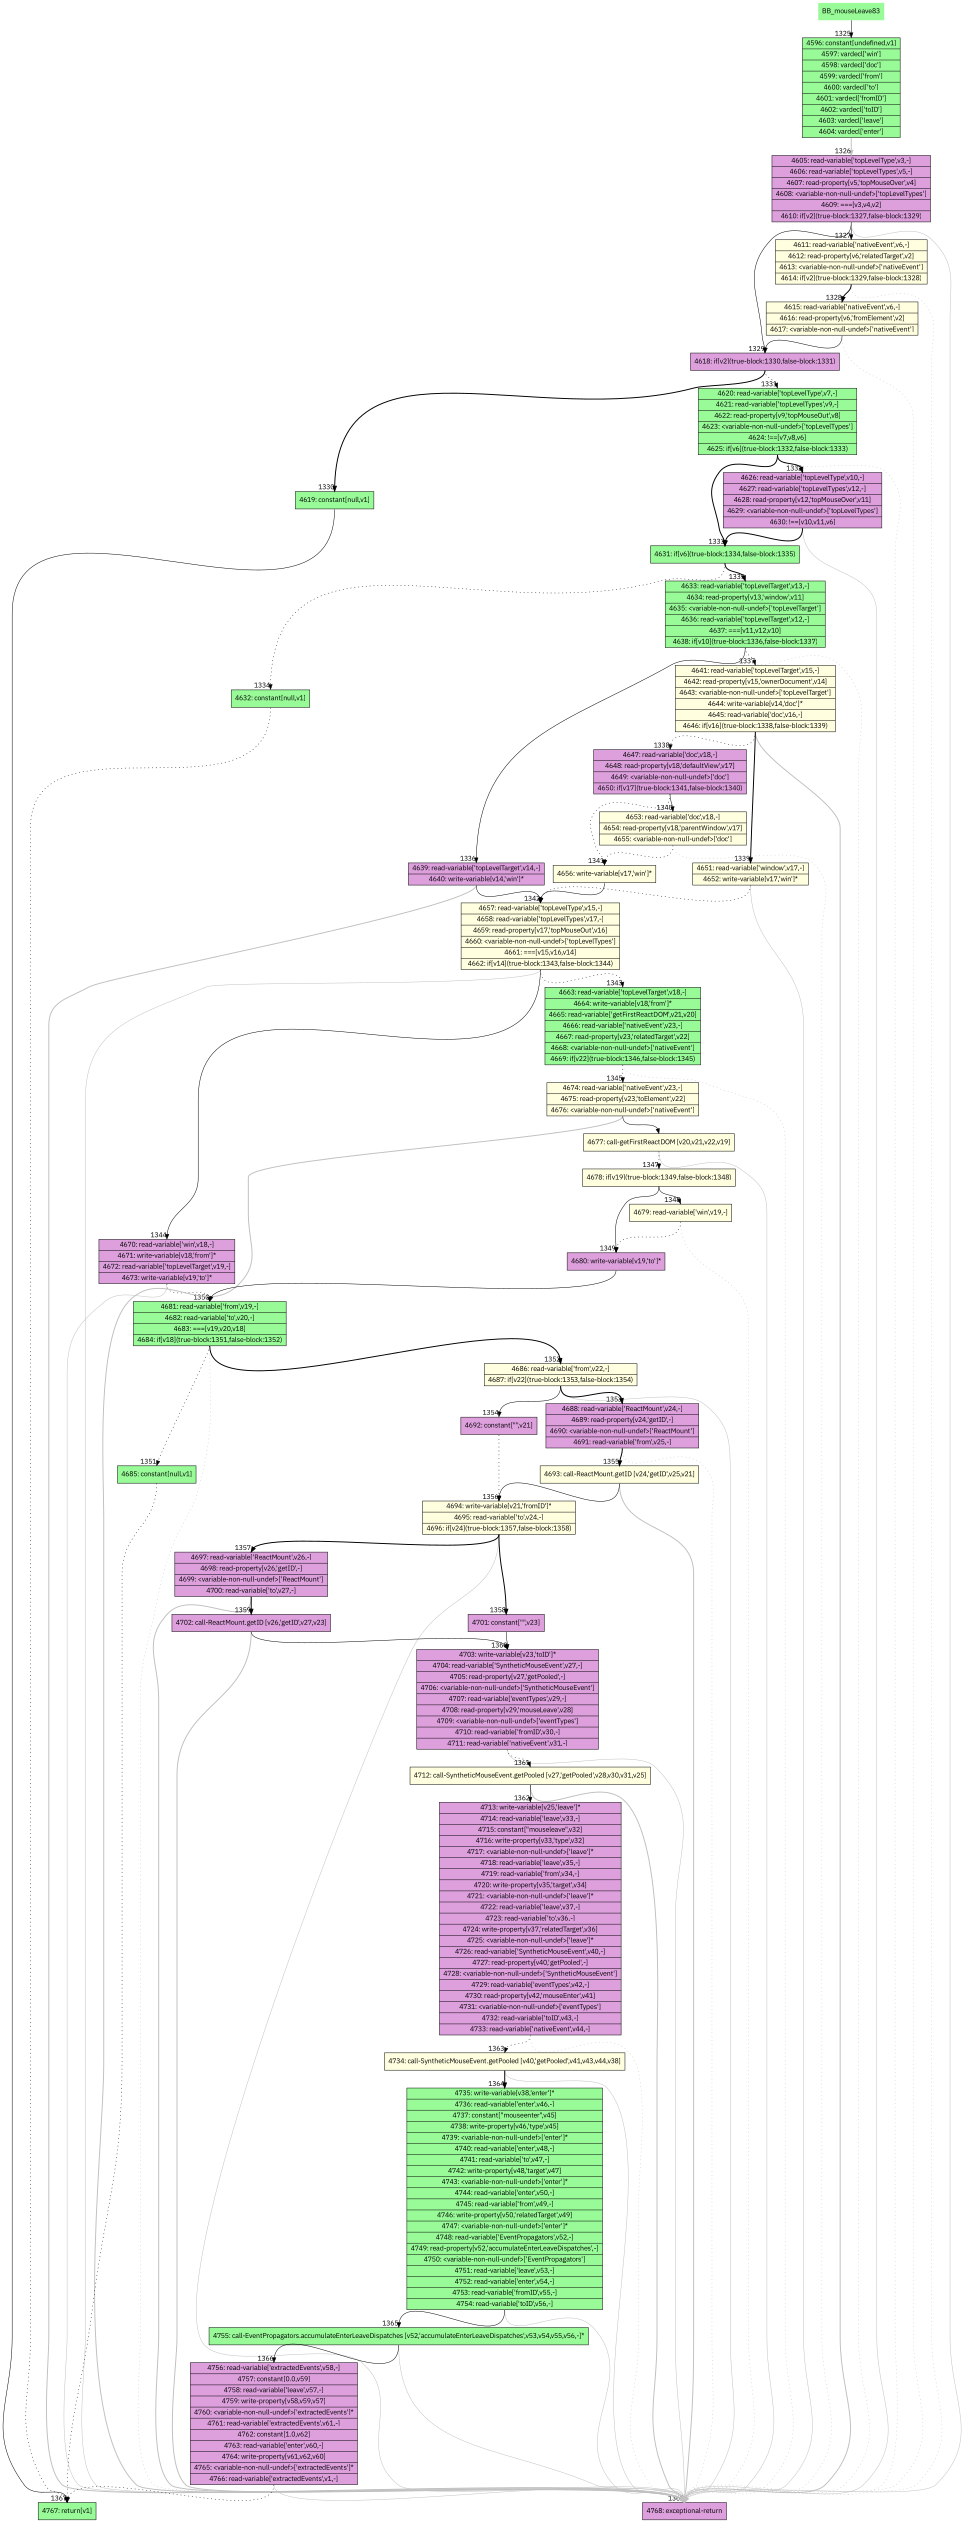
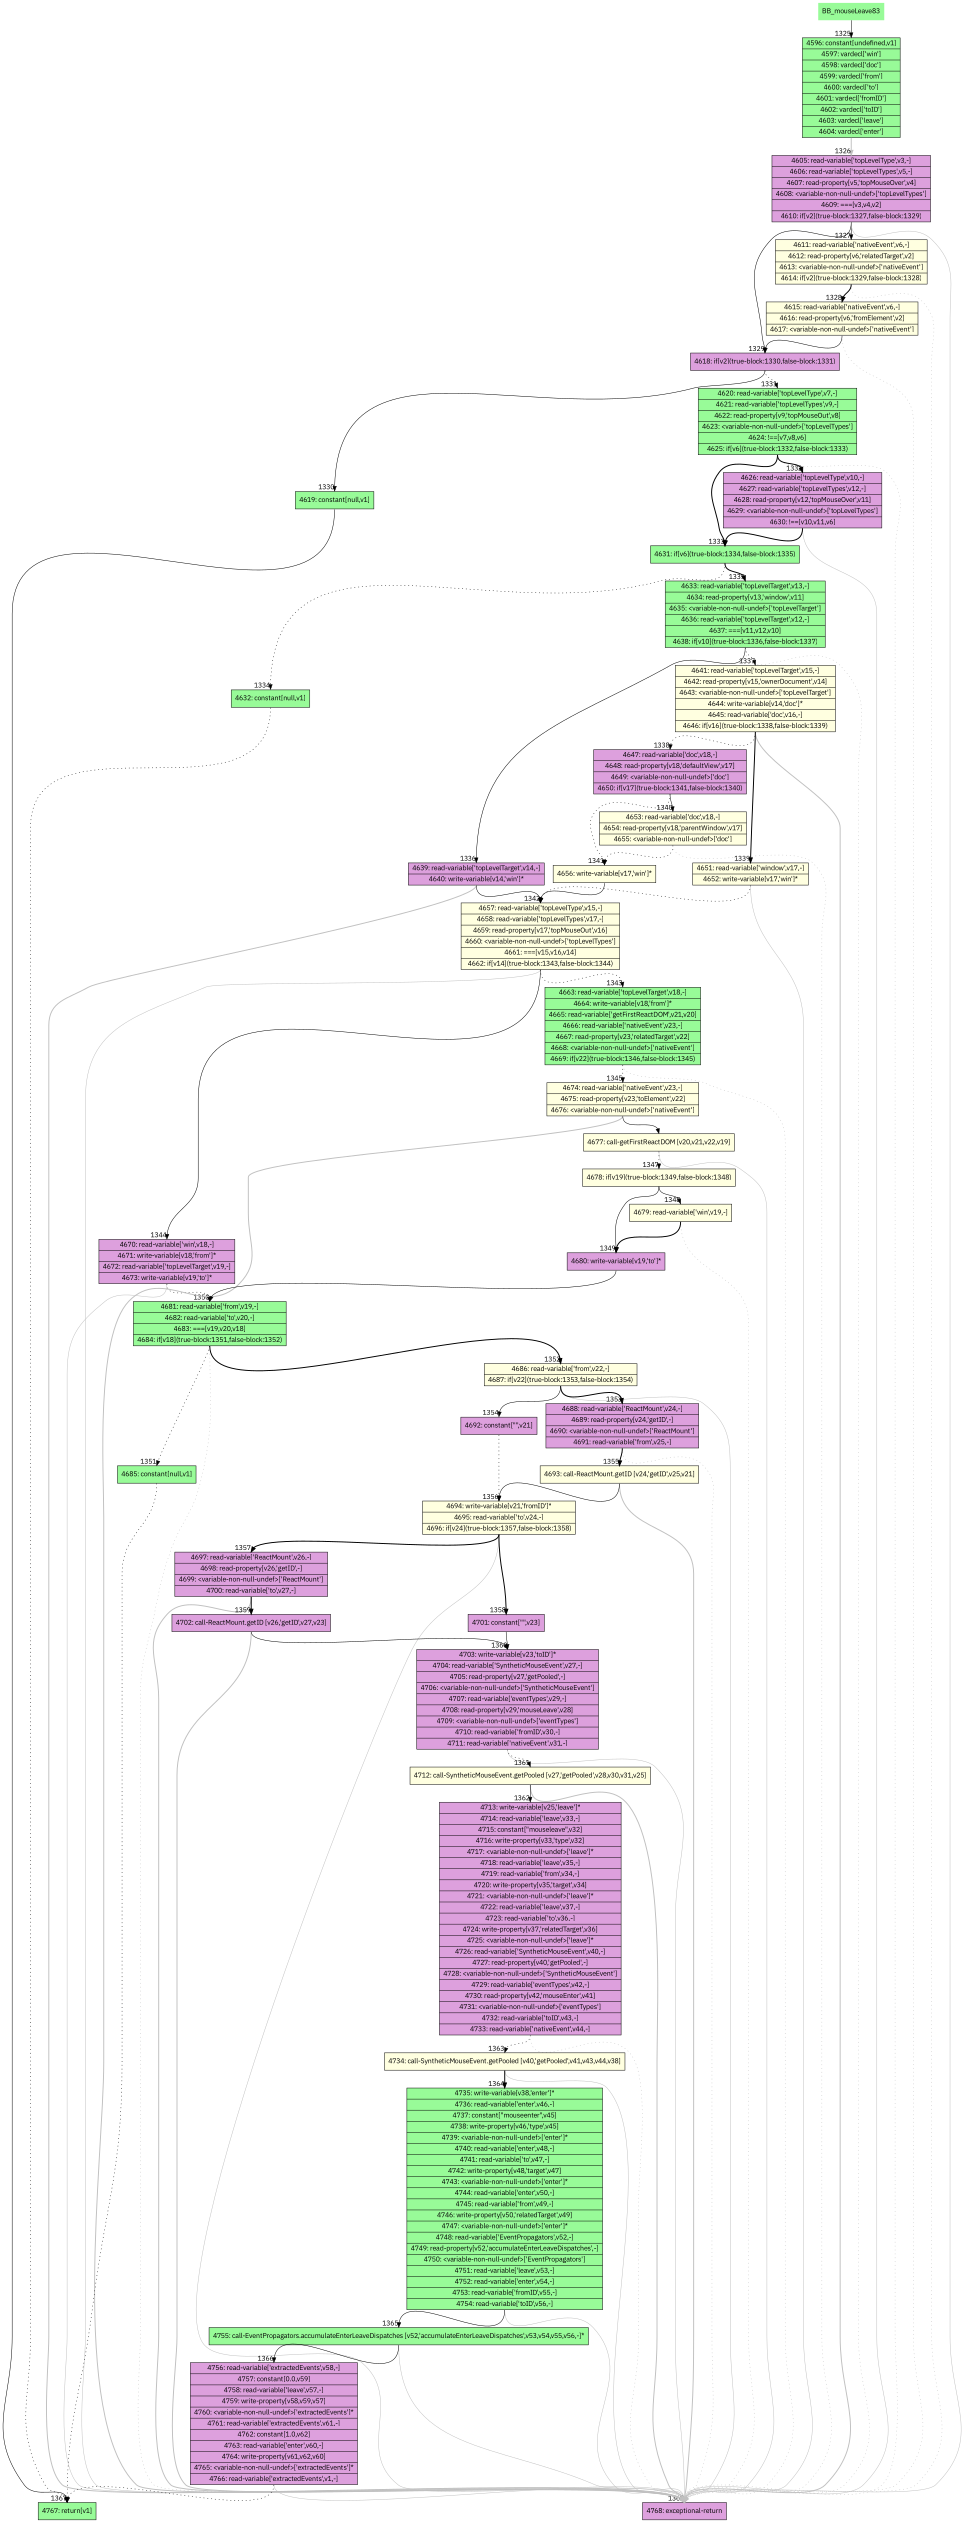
edge "4618: if[v2](true-block:1330,false-block:1331)" -> "4619: constant[null,v1]": style bold -> solid
edge "4679: read-variable['win',v19,-]" -> "4680: write-variable[v19,'to']*": style dotted -> bold
